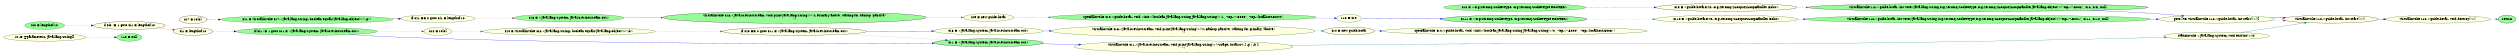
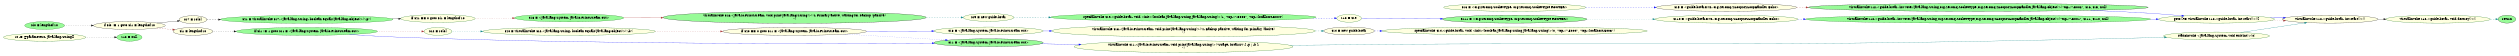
node "$r6 = <org.zeromq.SocketType: org.zeromq.SocketType ROUTER>": fillcolor palegreen -> lightyellow
edge "if $i0 != 1 goto $i1 = lengthof r0" -> "$r7 = r0[0]": added
